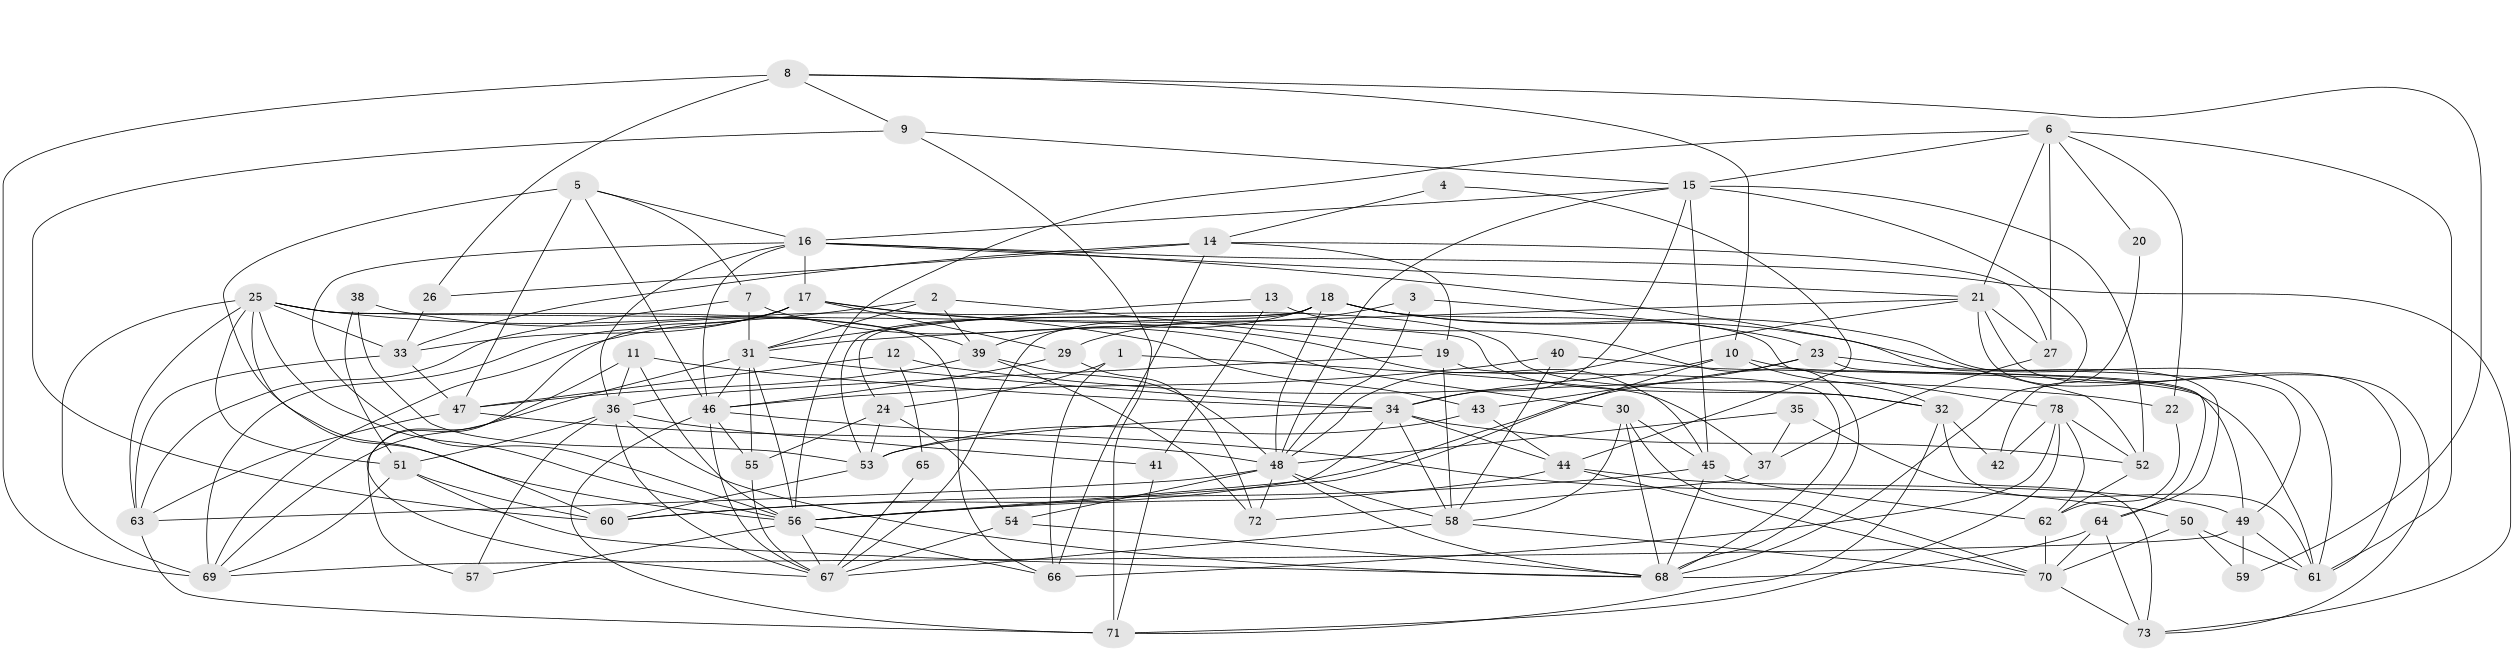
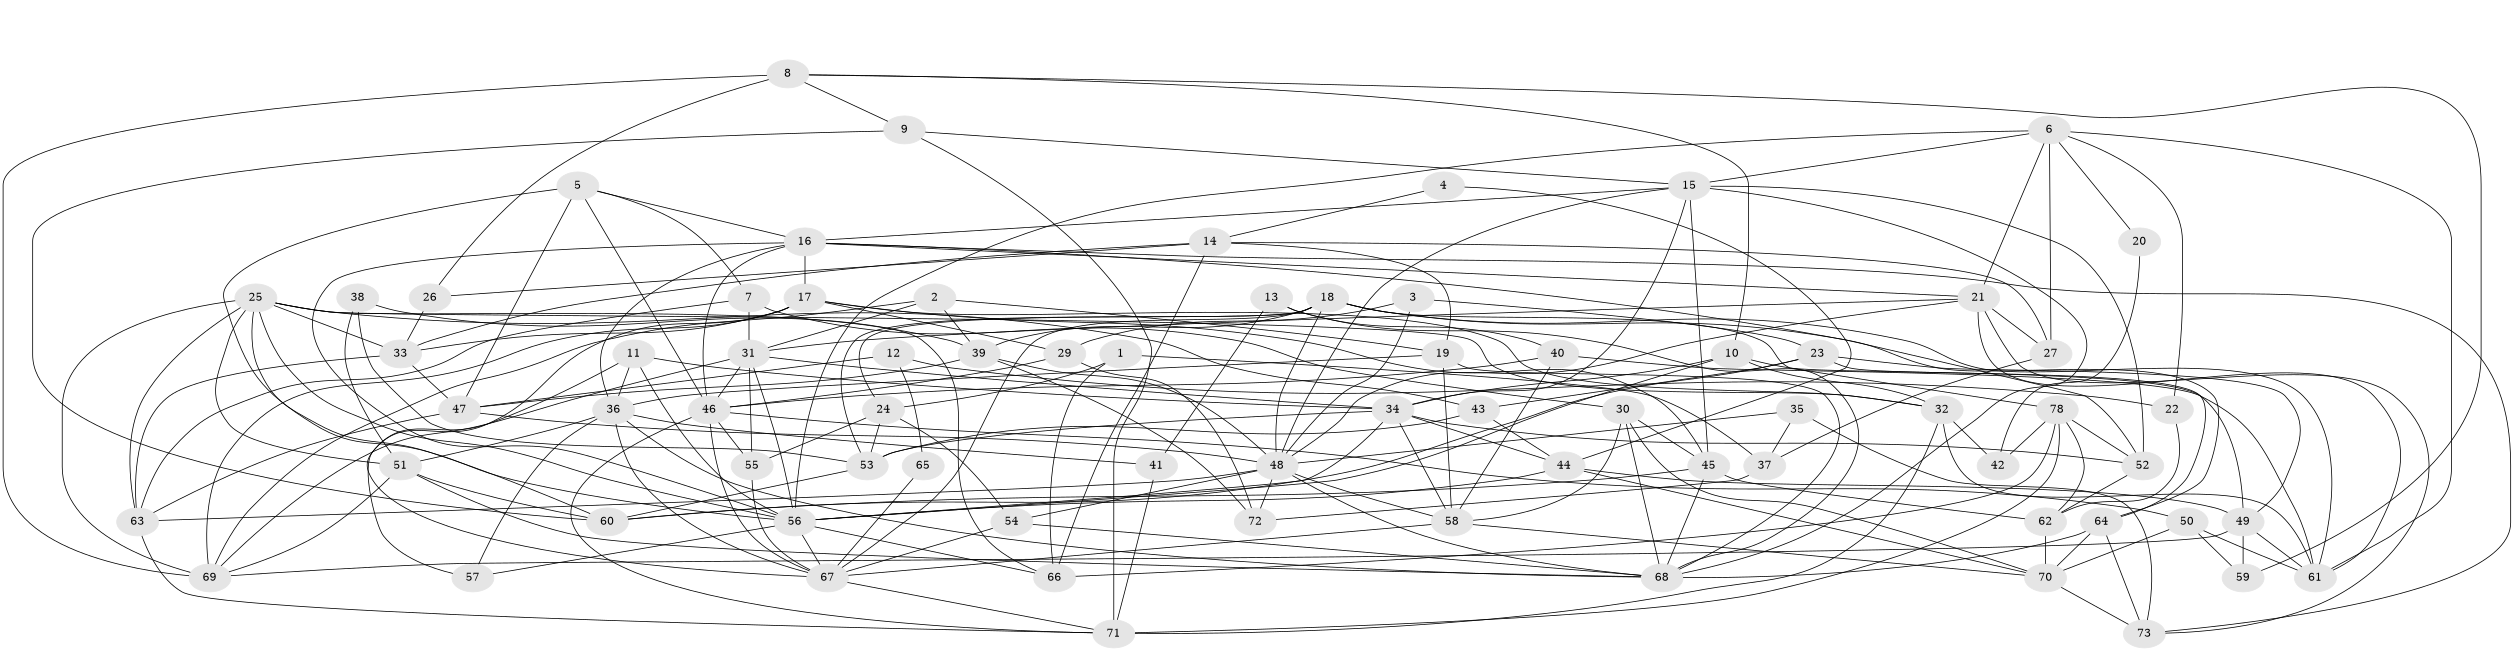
edge "13" -- "31": now "13" -- "40"
edge "67" -- "71": added
